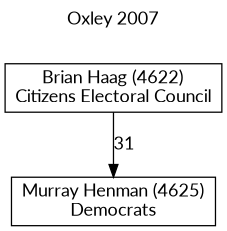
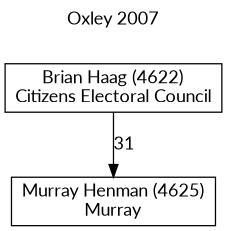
node "Murray Henman (4625) Democrats": label "Murray Henman (4625) Democrats" -> "Murray Henman (4625) Murray"
